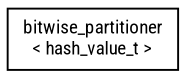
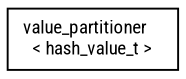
node "bitwise_partitioner < hash_value_t >": label "bitwise_partitioner < hash_value_t >" -> "value_partitioner < hash_value_t >"
